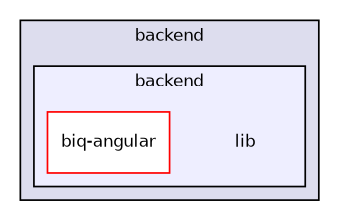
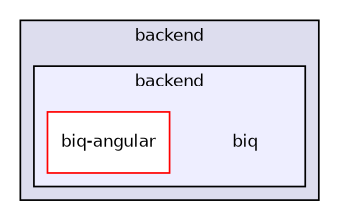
node "lib": label "lib" -> "biq"
